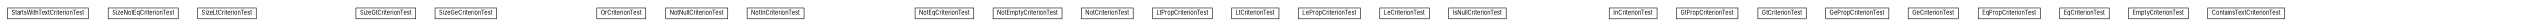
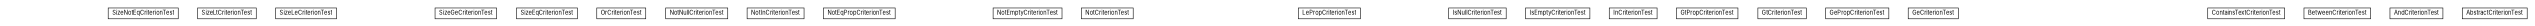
node "StartsWithTextCriterionTest": removed
node "SizeLeCriterionTest": added
node "SizeGtCriterionTest": removed
node "SizeEqCriterionTest": added
node "NotEqPropCriterionTest": added
node "NotEqCriterionTest": removed
node "LtPropCriterionTest": removed
node "LtCriterionTest": removed
node "LeCriterionTest": removed
node "IsEmptyCriterionTest": added
node "EqPropCriterionTest": removed
node "EqCriterionTest": removed
node "EmptyCriterionTest": removed
node "BetweenCriterionTest": added
node "AndCriterionTest": added
node "AbstractCriterionTest": added
